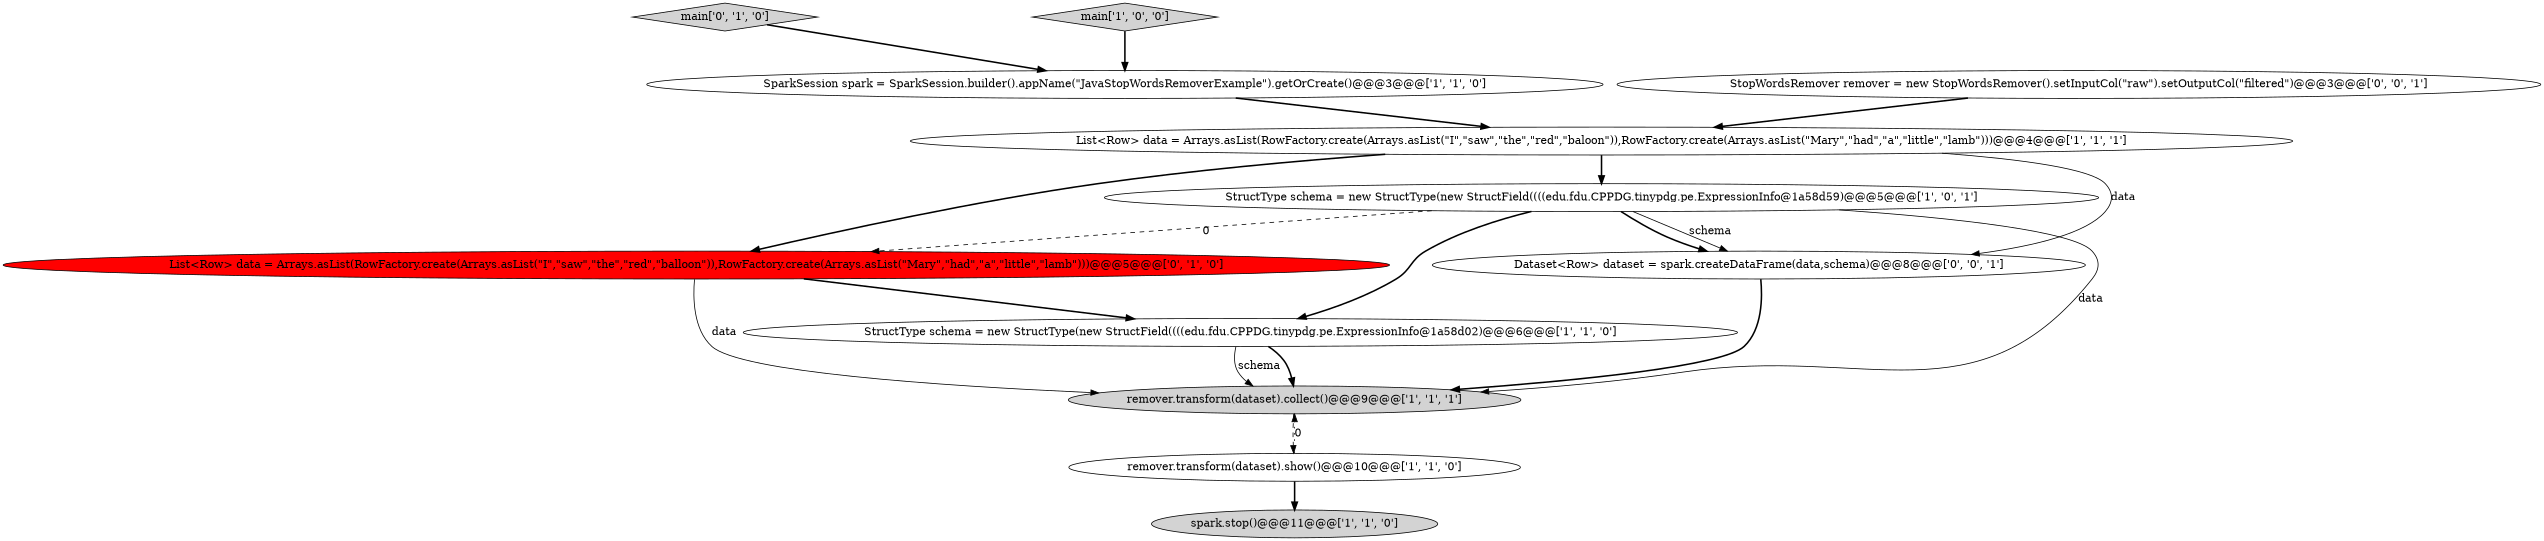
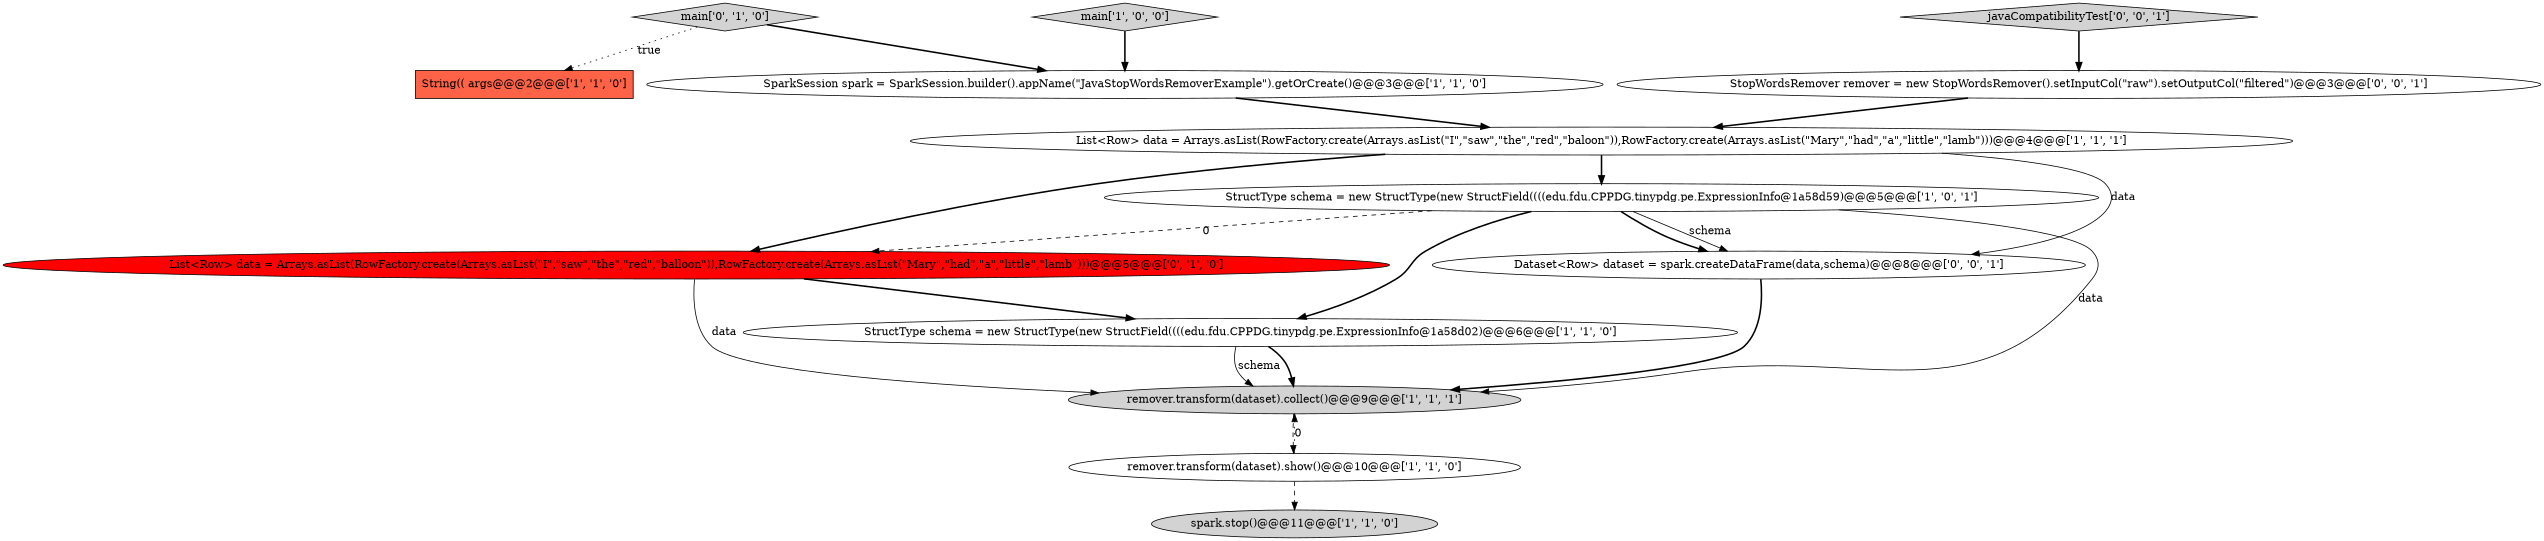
node "javaCompatibilityTest['0', '0', '1']": added
node "String(( args@@@2@@@['1', '1', '0']": added
edge "remover.transform(dataset).show()@@@10@@@['1', '1', '0']" -> "spark.stop()@@@11@@@['1', '1', '0']": style bold -> dashed
